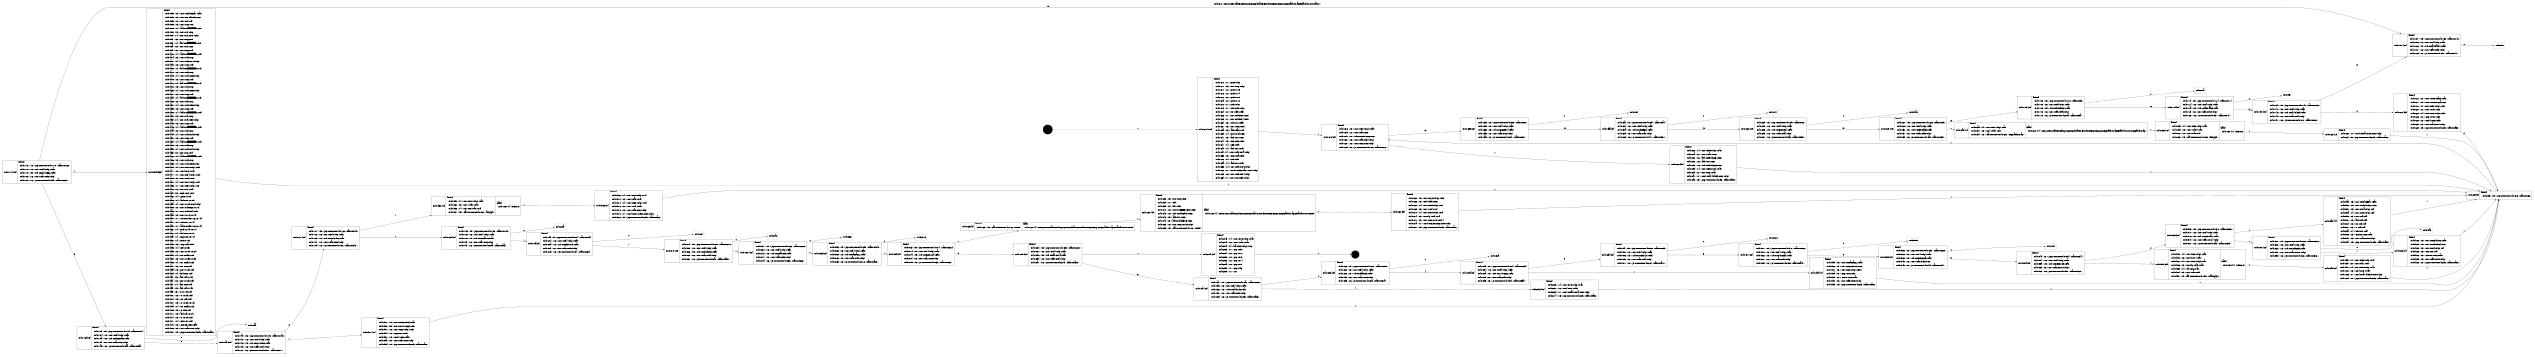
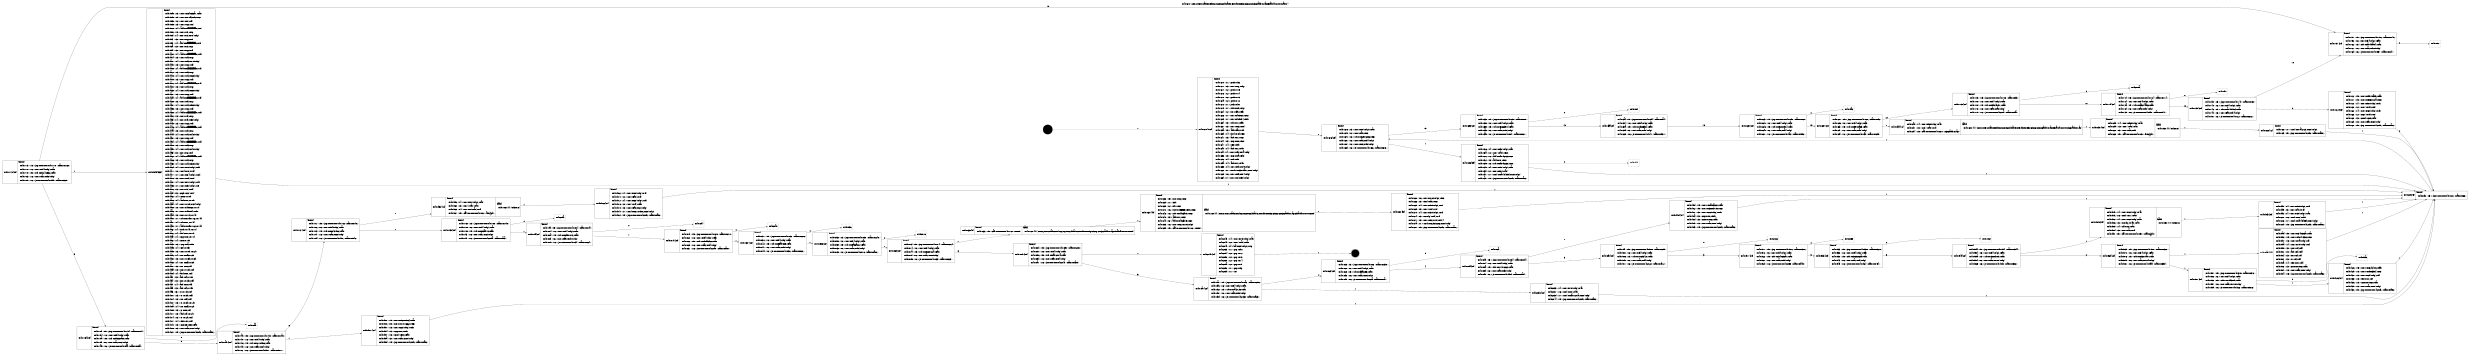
edge "0x4016af [28]" -> "0x401b41": now "0x401c86 [39]" -> "0x401b41"
